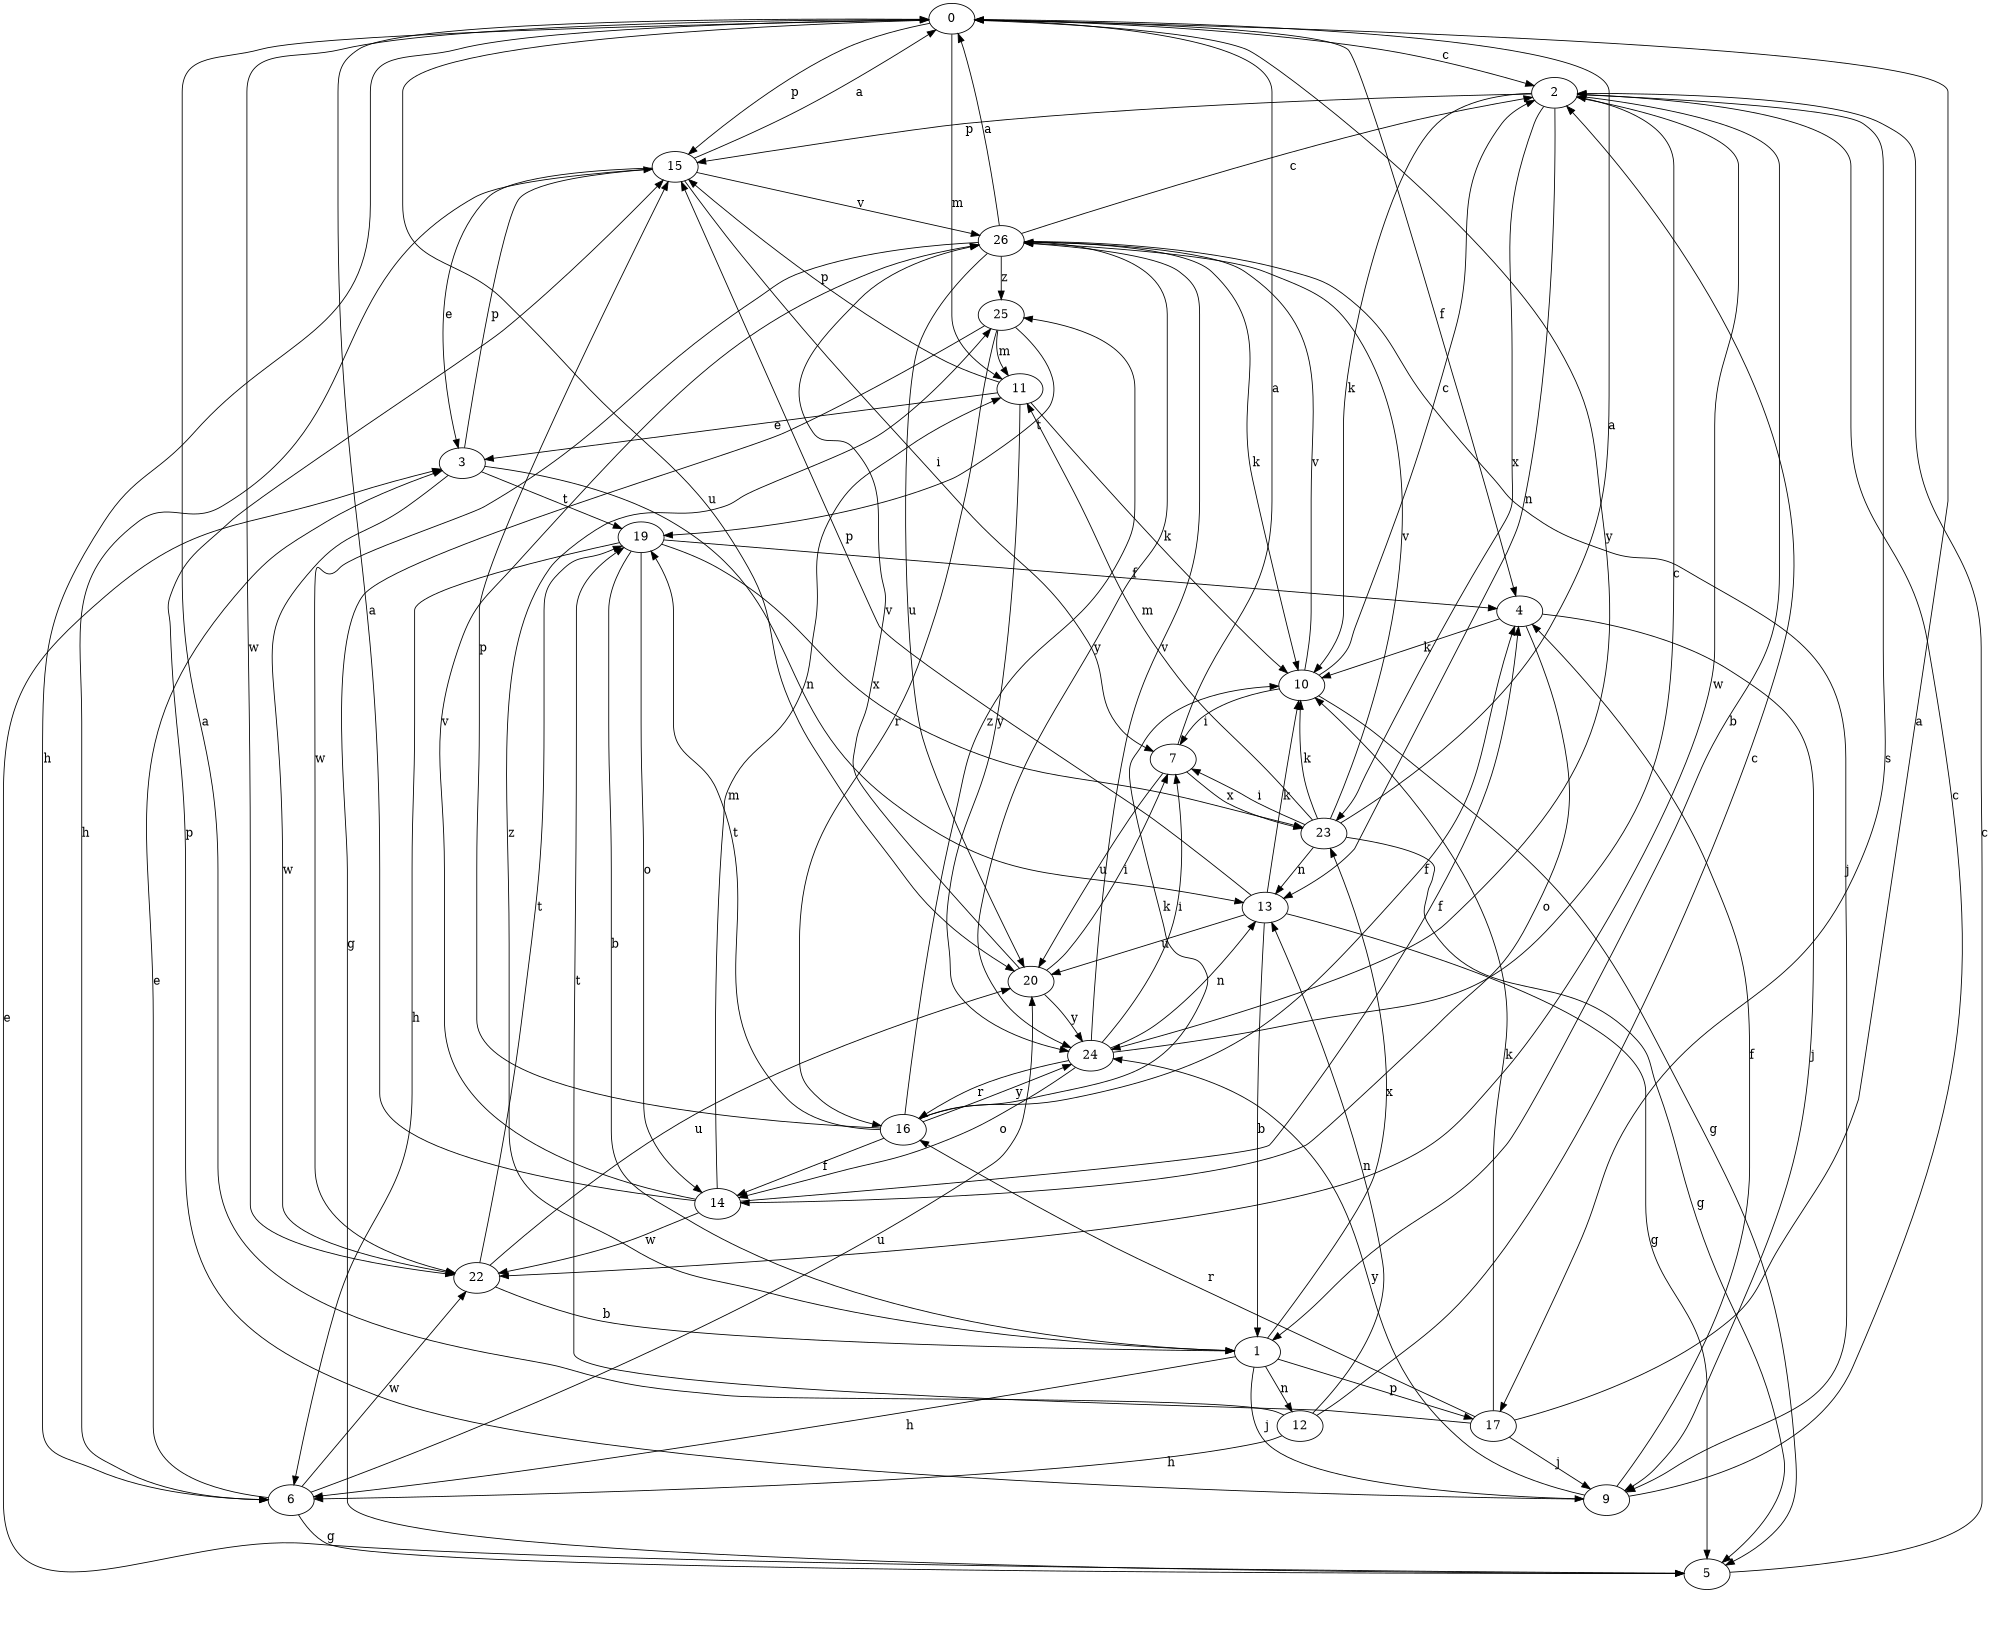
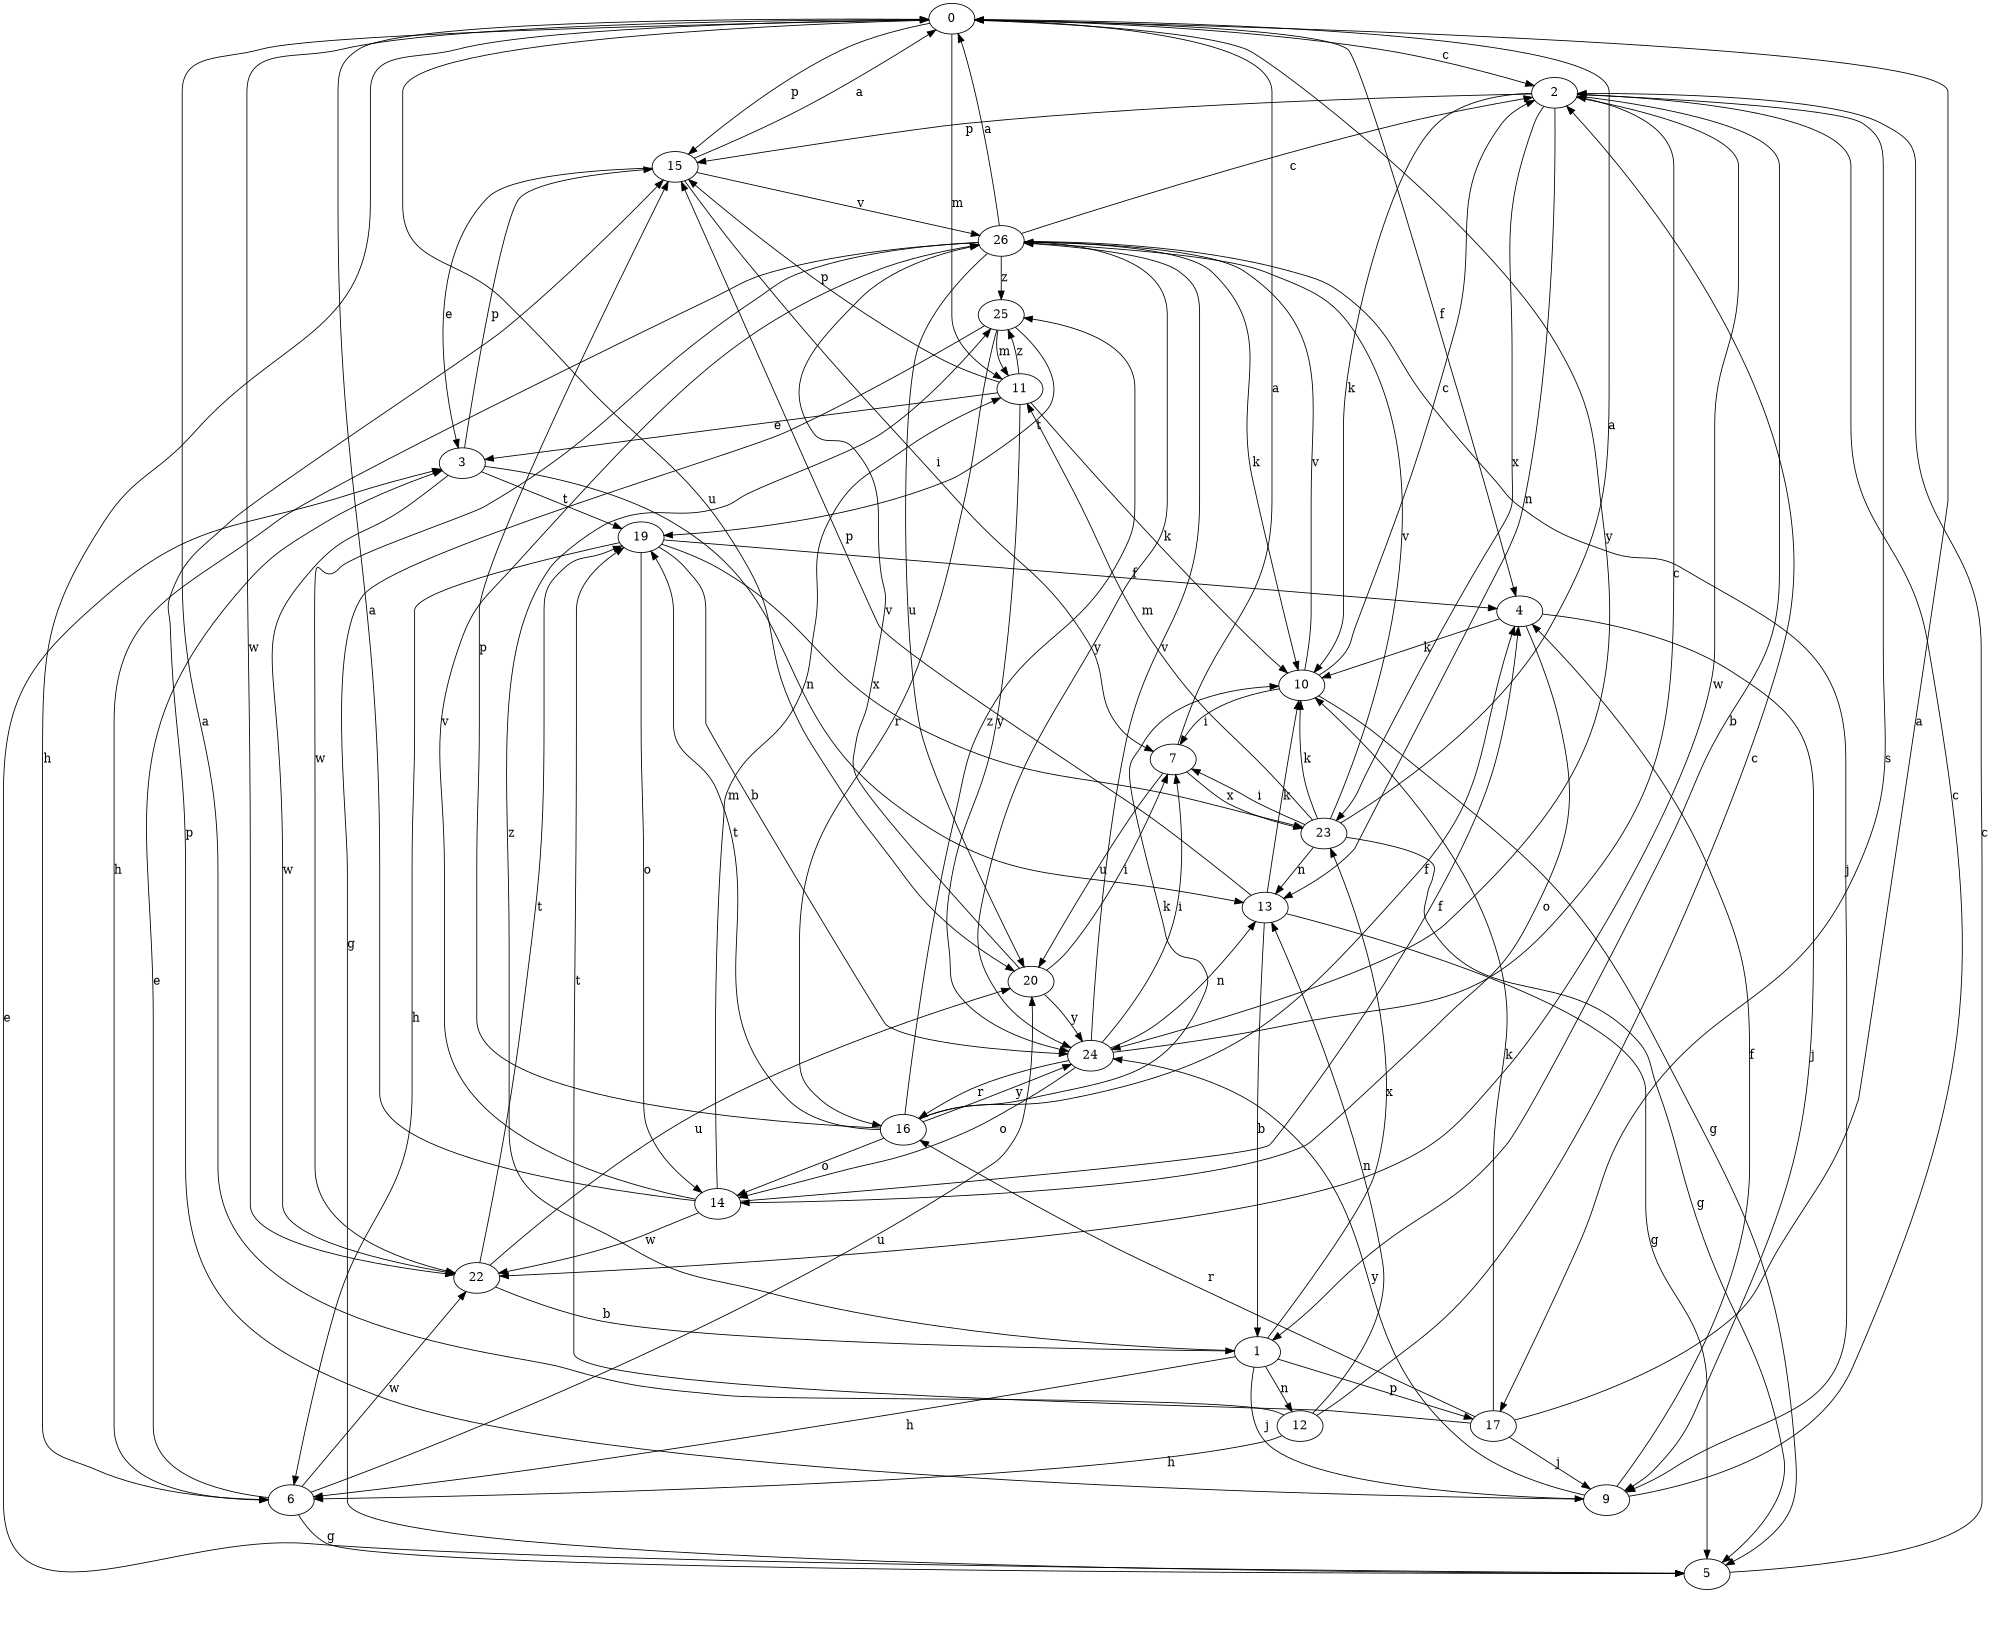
edge "11" -> "25": added, label "z"
edge "15" -> "6": now "26" -> "6"
edge "13" -> "20": removed, label "u"
edge "19" -> "1": now "19" -> "24"
edge "16" -> "14": label "f" -> "o"
